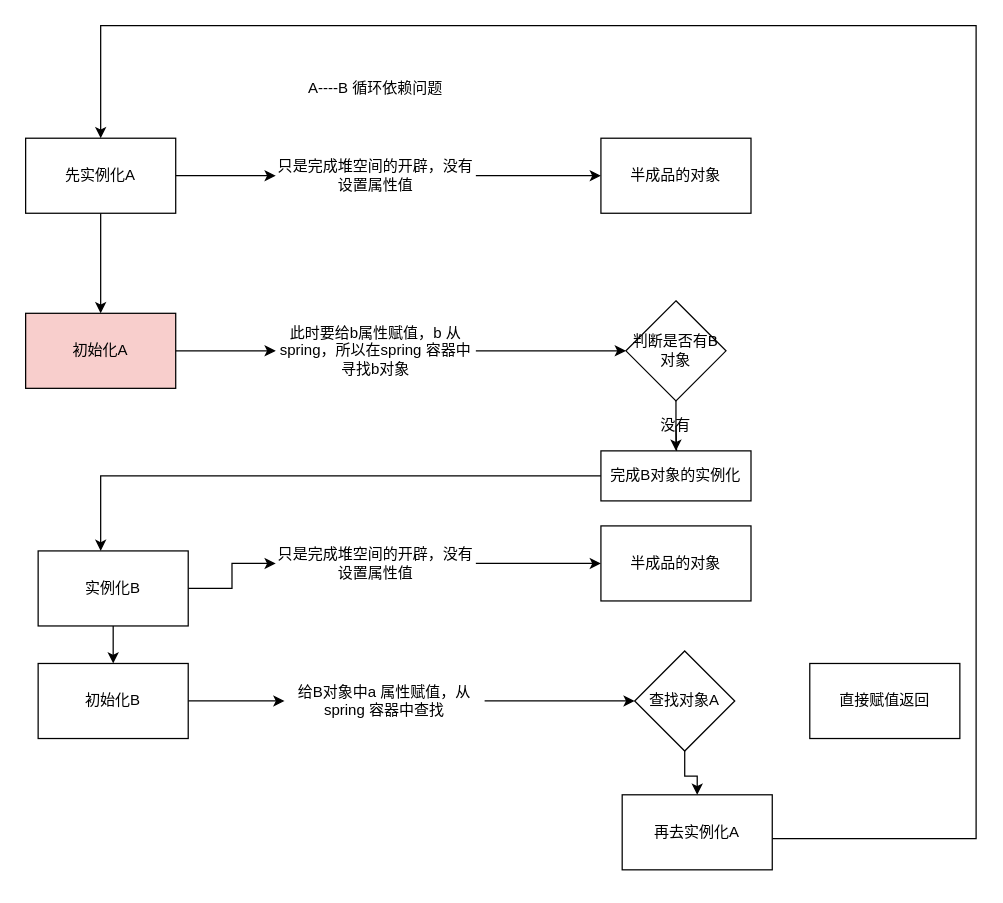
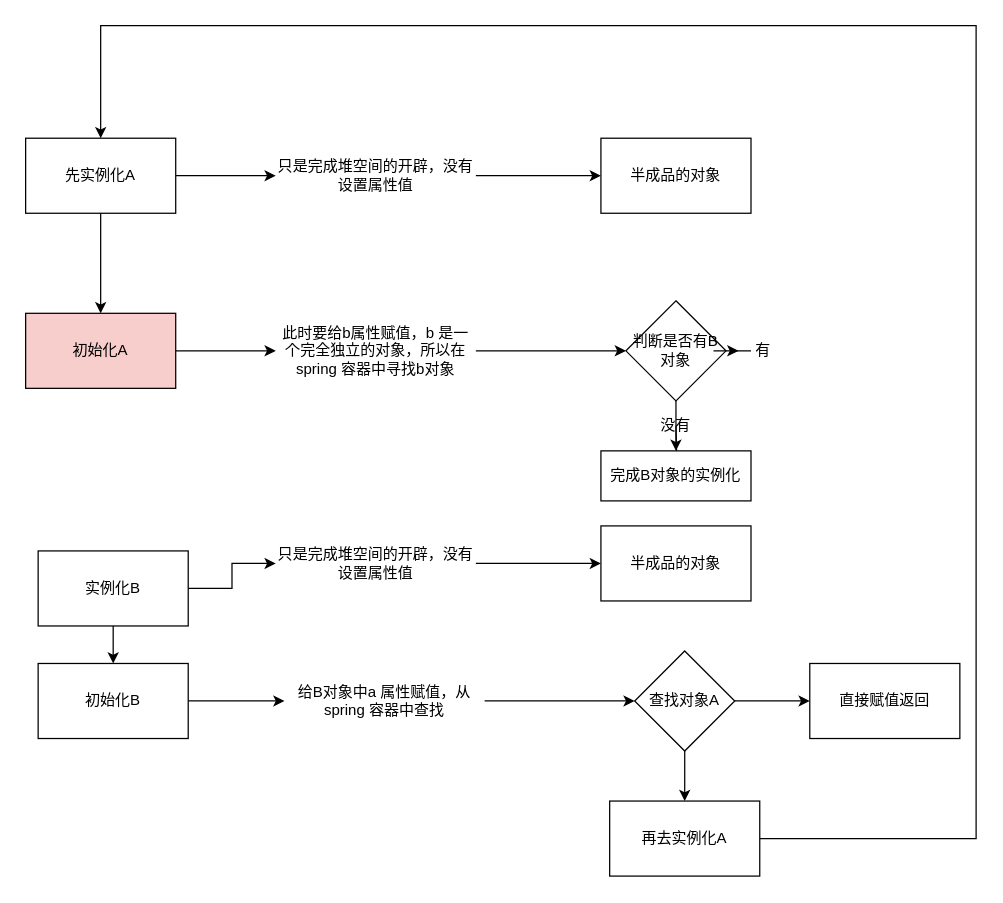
node "A----B 循环依赖问题": removed
node "此时要给b属性赋值，b 从spring，所以在spring 容器中寻找b对象": label "此时要给b属性赋值，b 从spring，所以在spring 容器中寻找b对象" -> "此时要给b属性赋值，b 是一个完全独立的对象，所以在spring 容器中寻找b对象"
edge "判断是否有B对象" -> "有": added
node "有": added
edge "完成B对象的实例化" -> "实例化B": removed
edge "查找对象A" -> "直接赋值返回": added
node "再去实例化A": moved (697, 832) -> (684, 838)
